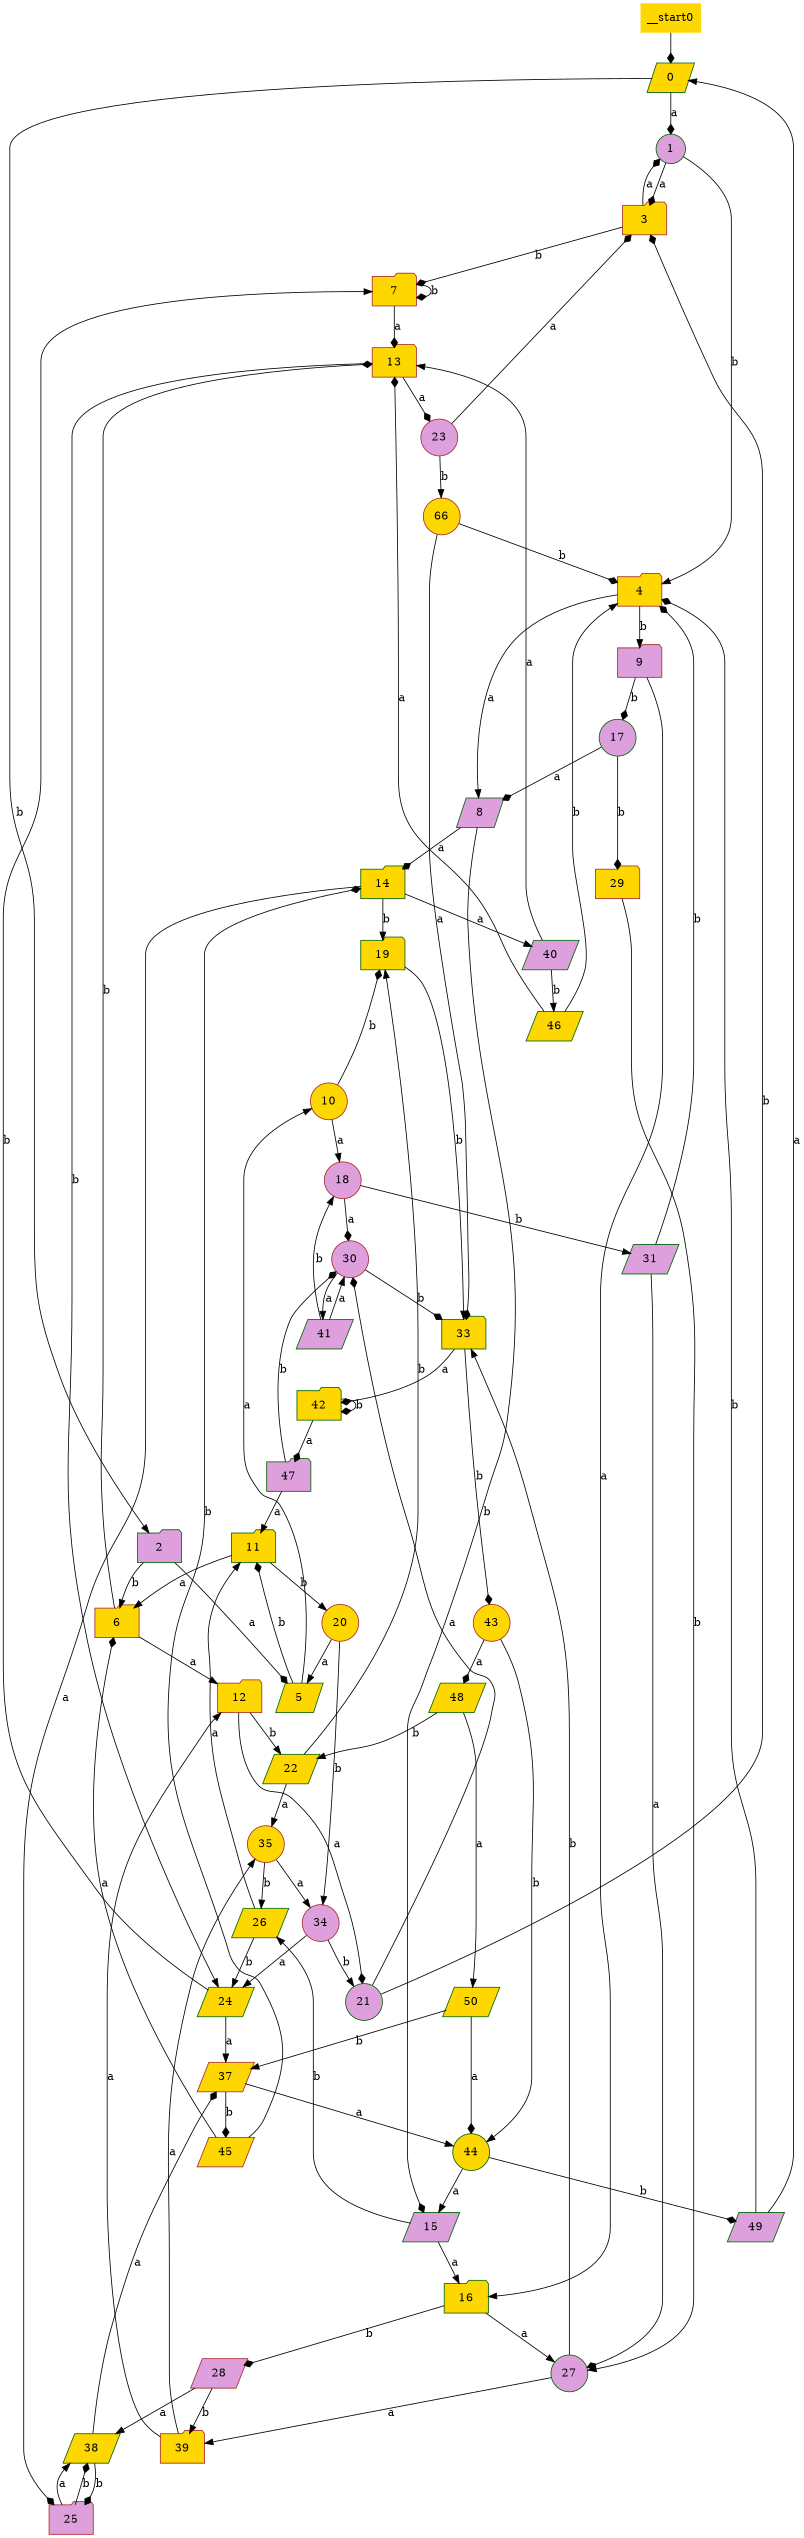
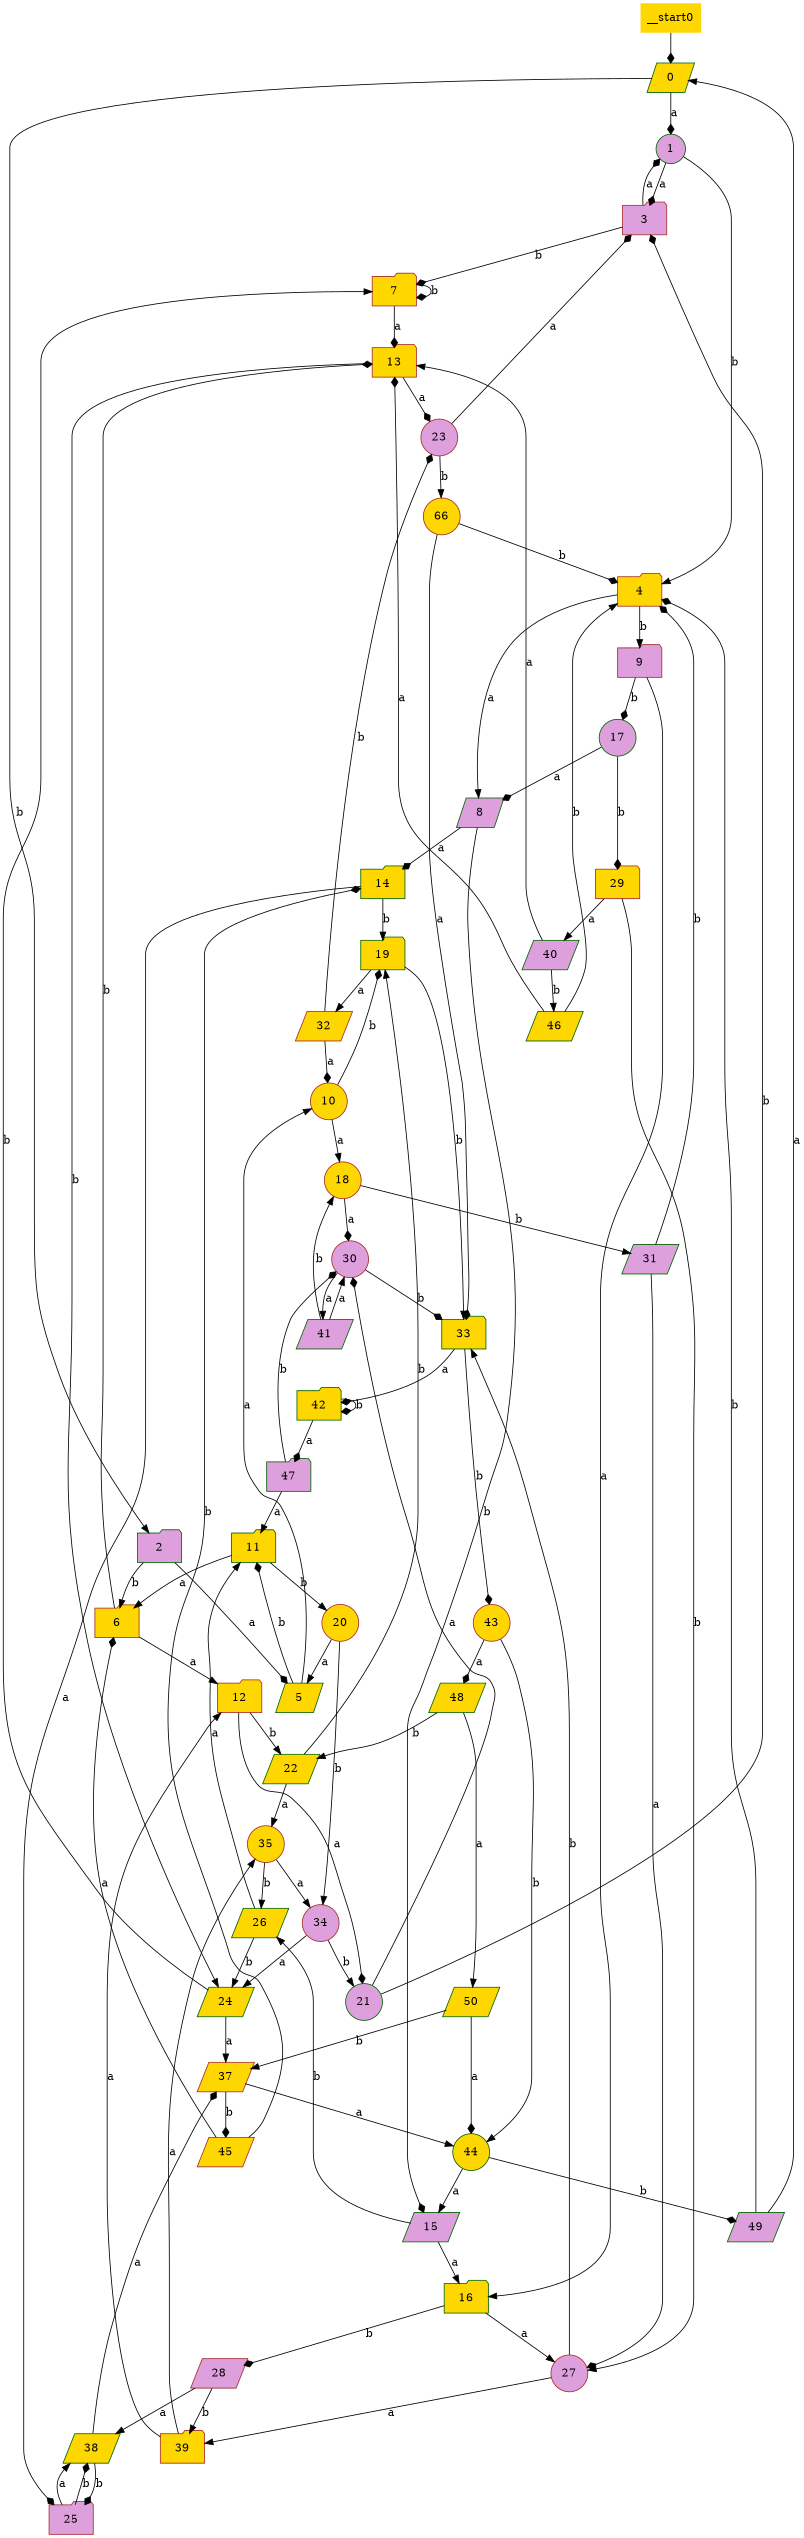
node "3": fillcolor gold -> plum
edge "14" -> "40": now "29" -> "40"
node "32": added
node "18": fillcolor plum -> gold
node "27": color darkgreen -> brown
